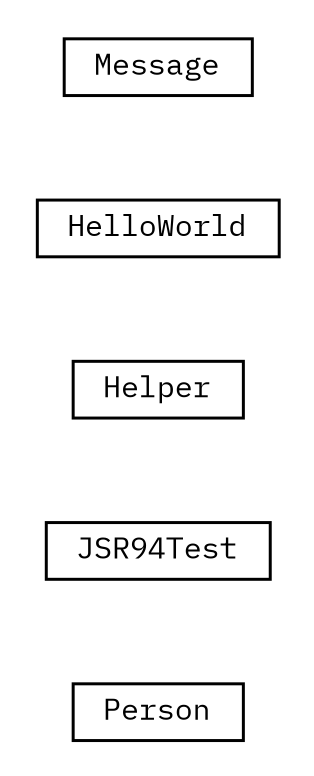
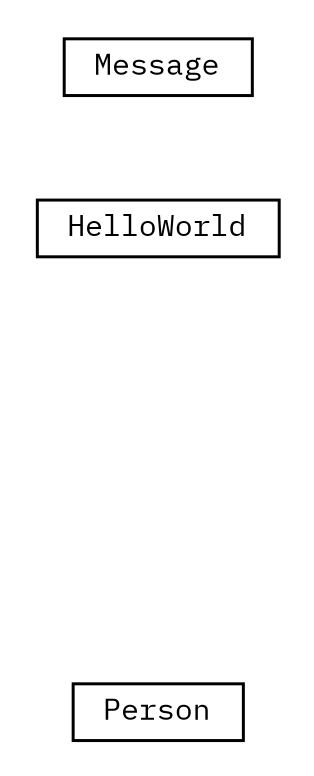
node "Helper": removed
node "JSR94Test": removed
